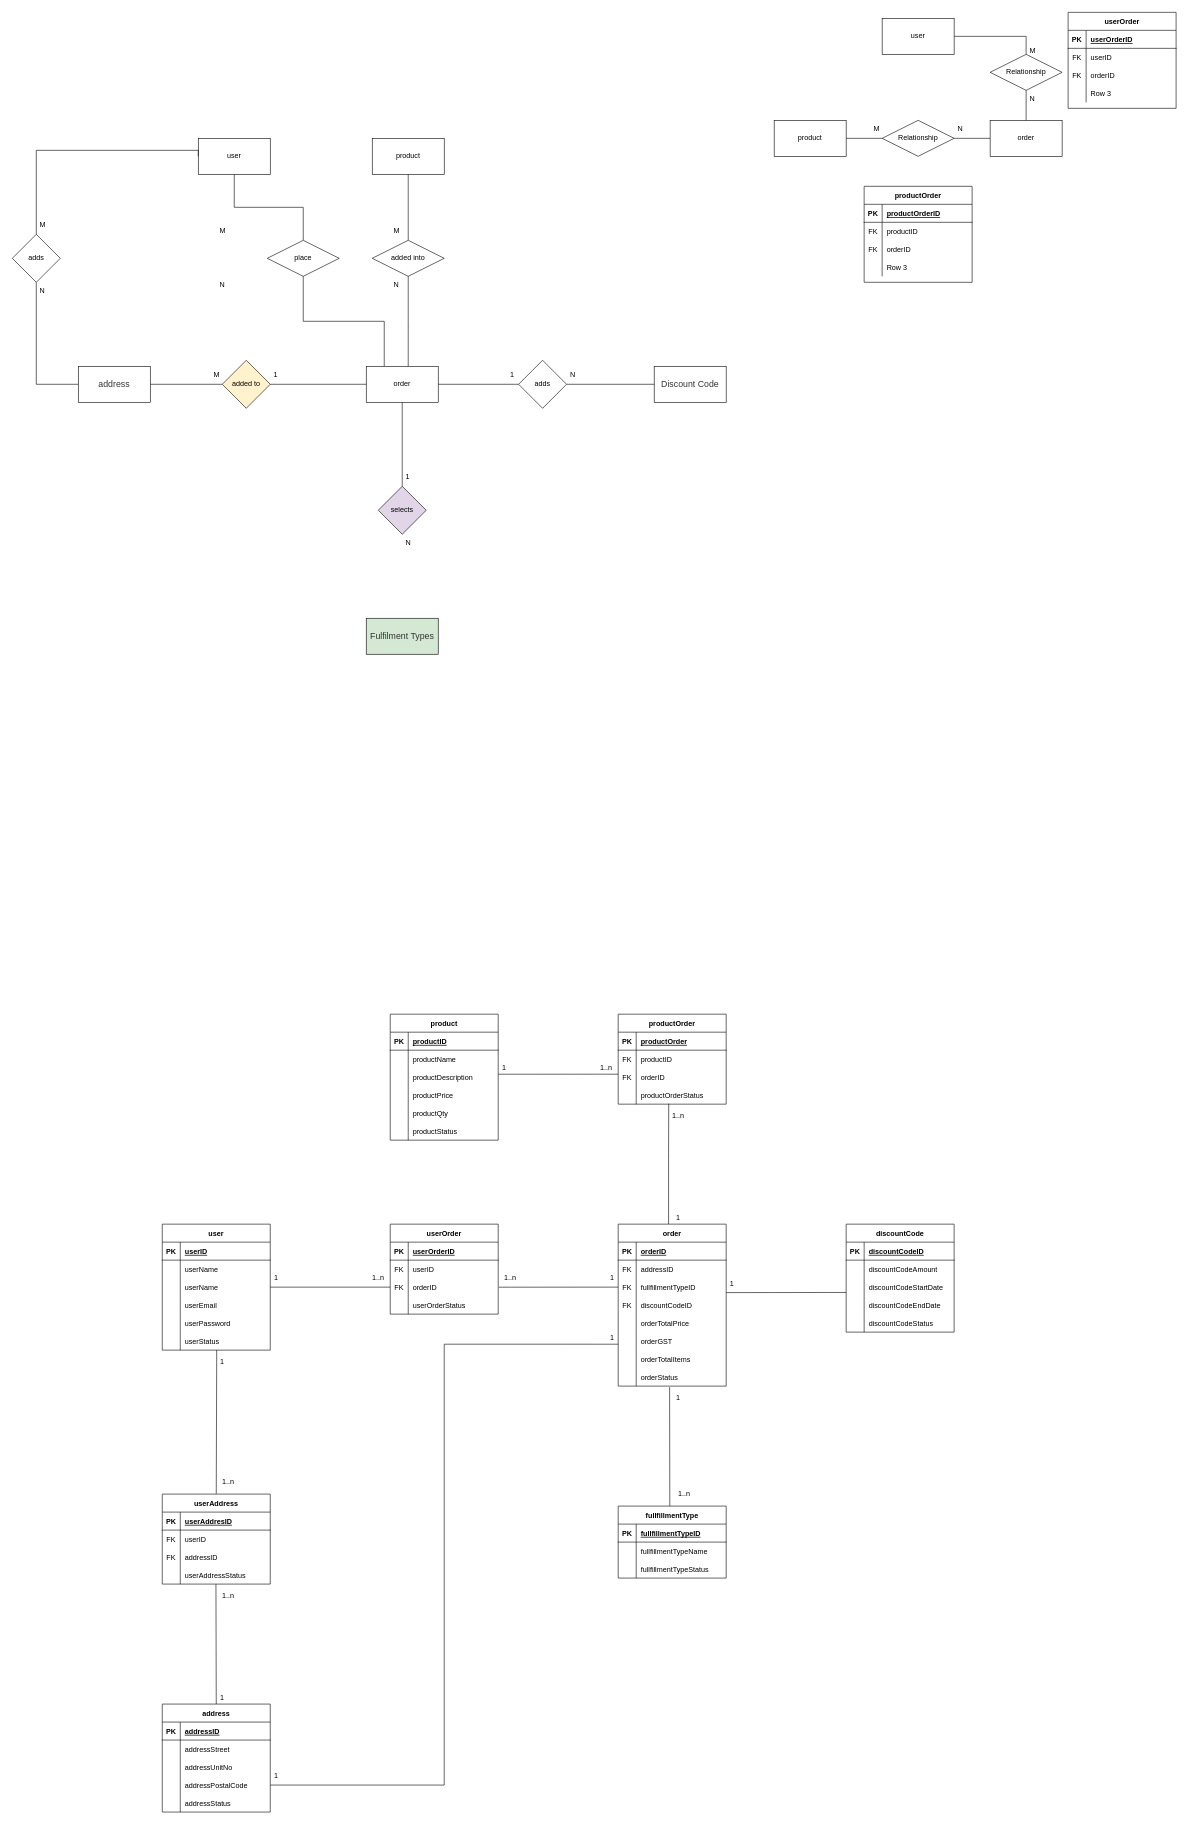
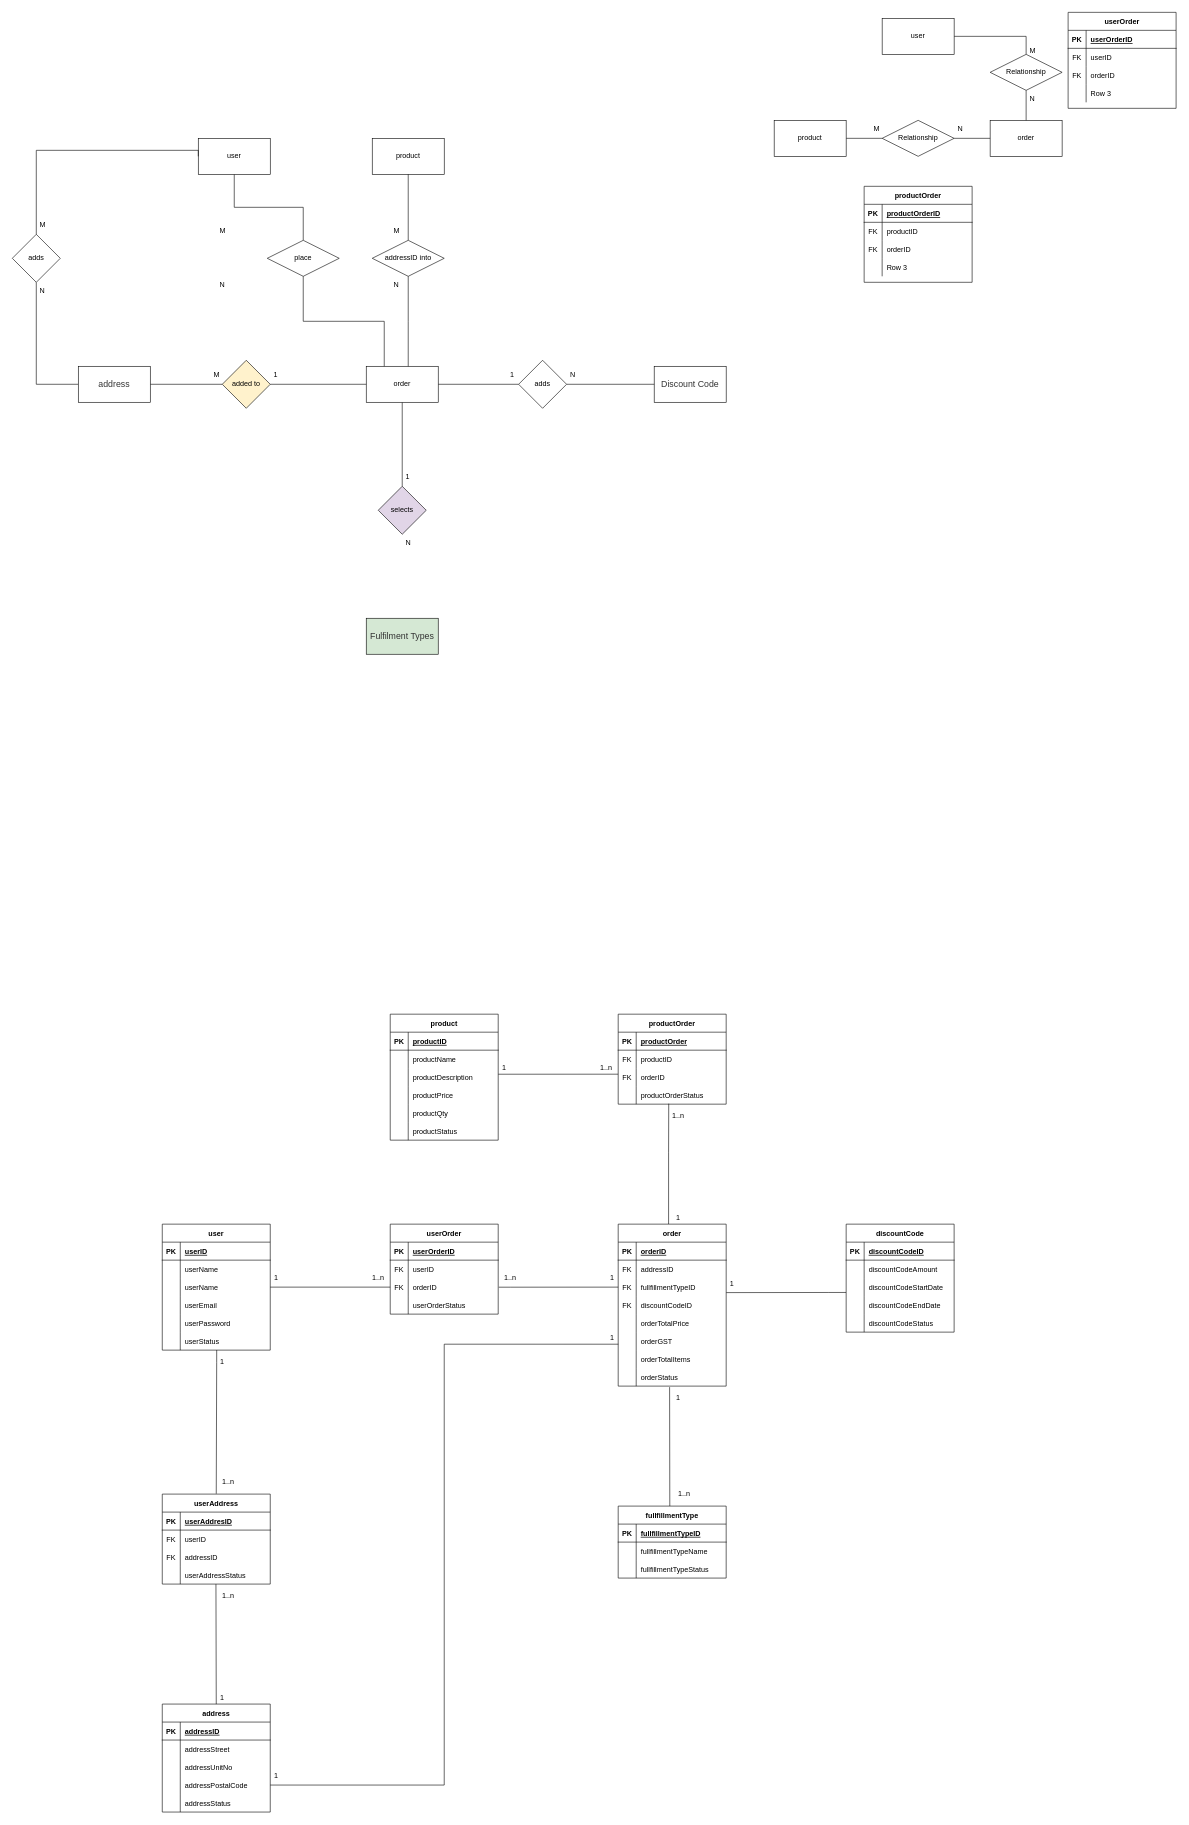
node "added into": label "added into" -> "addressID into"
